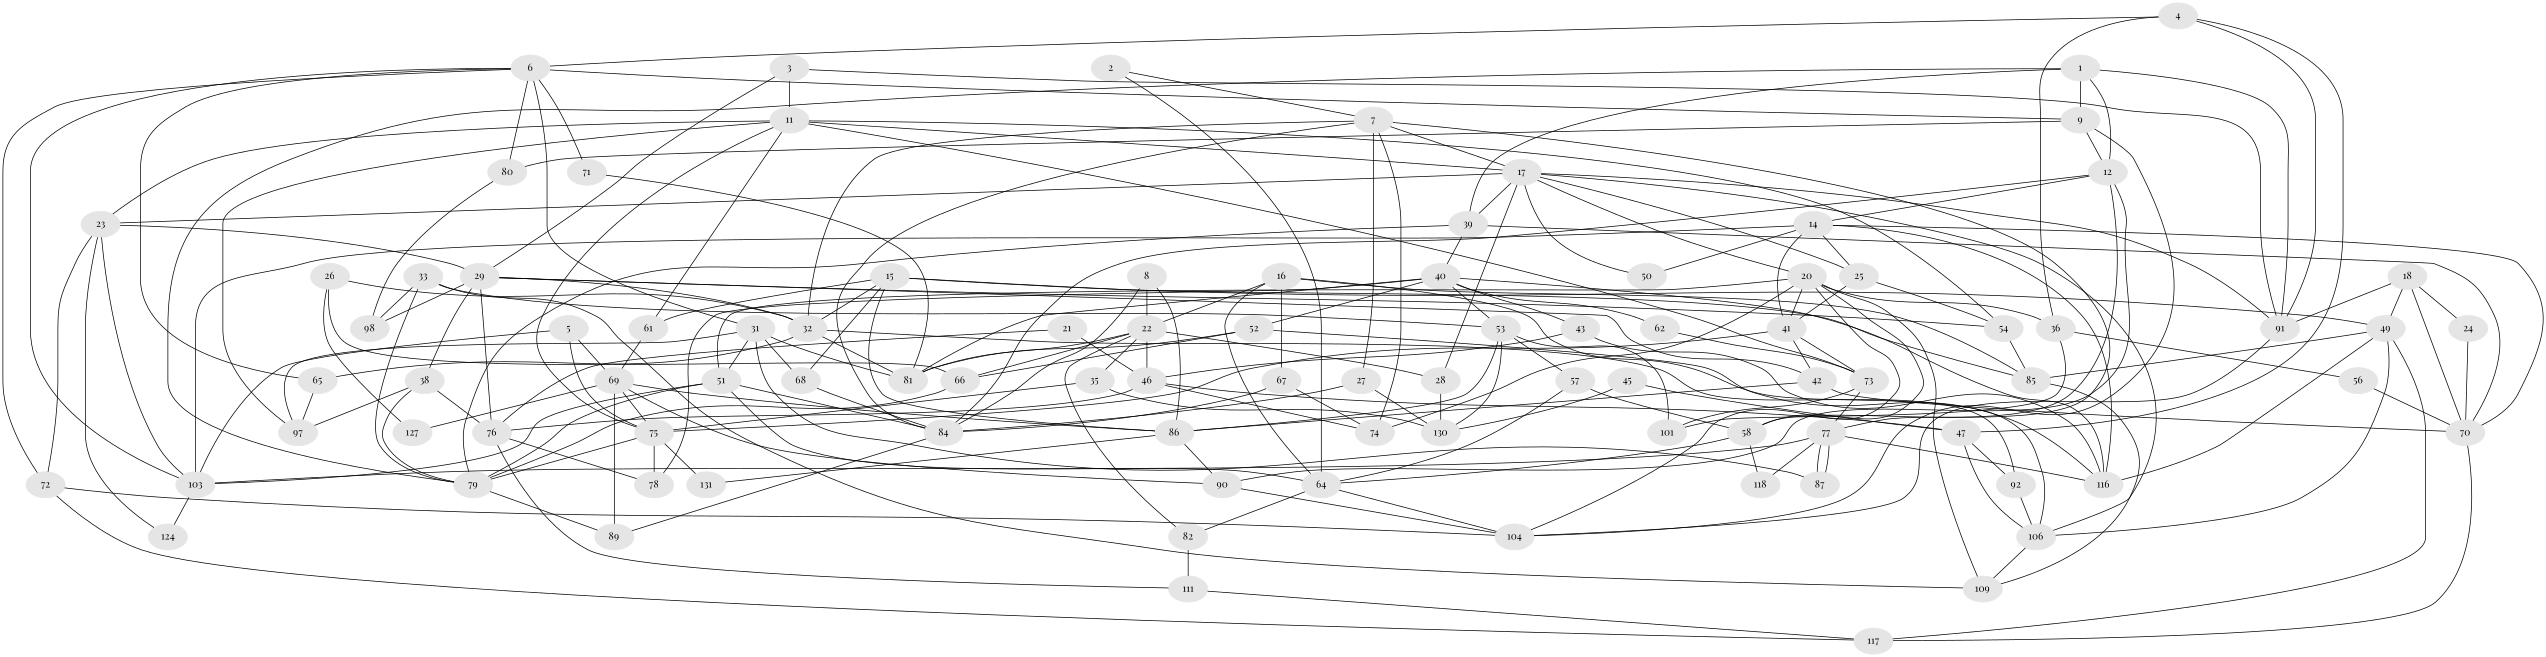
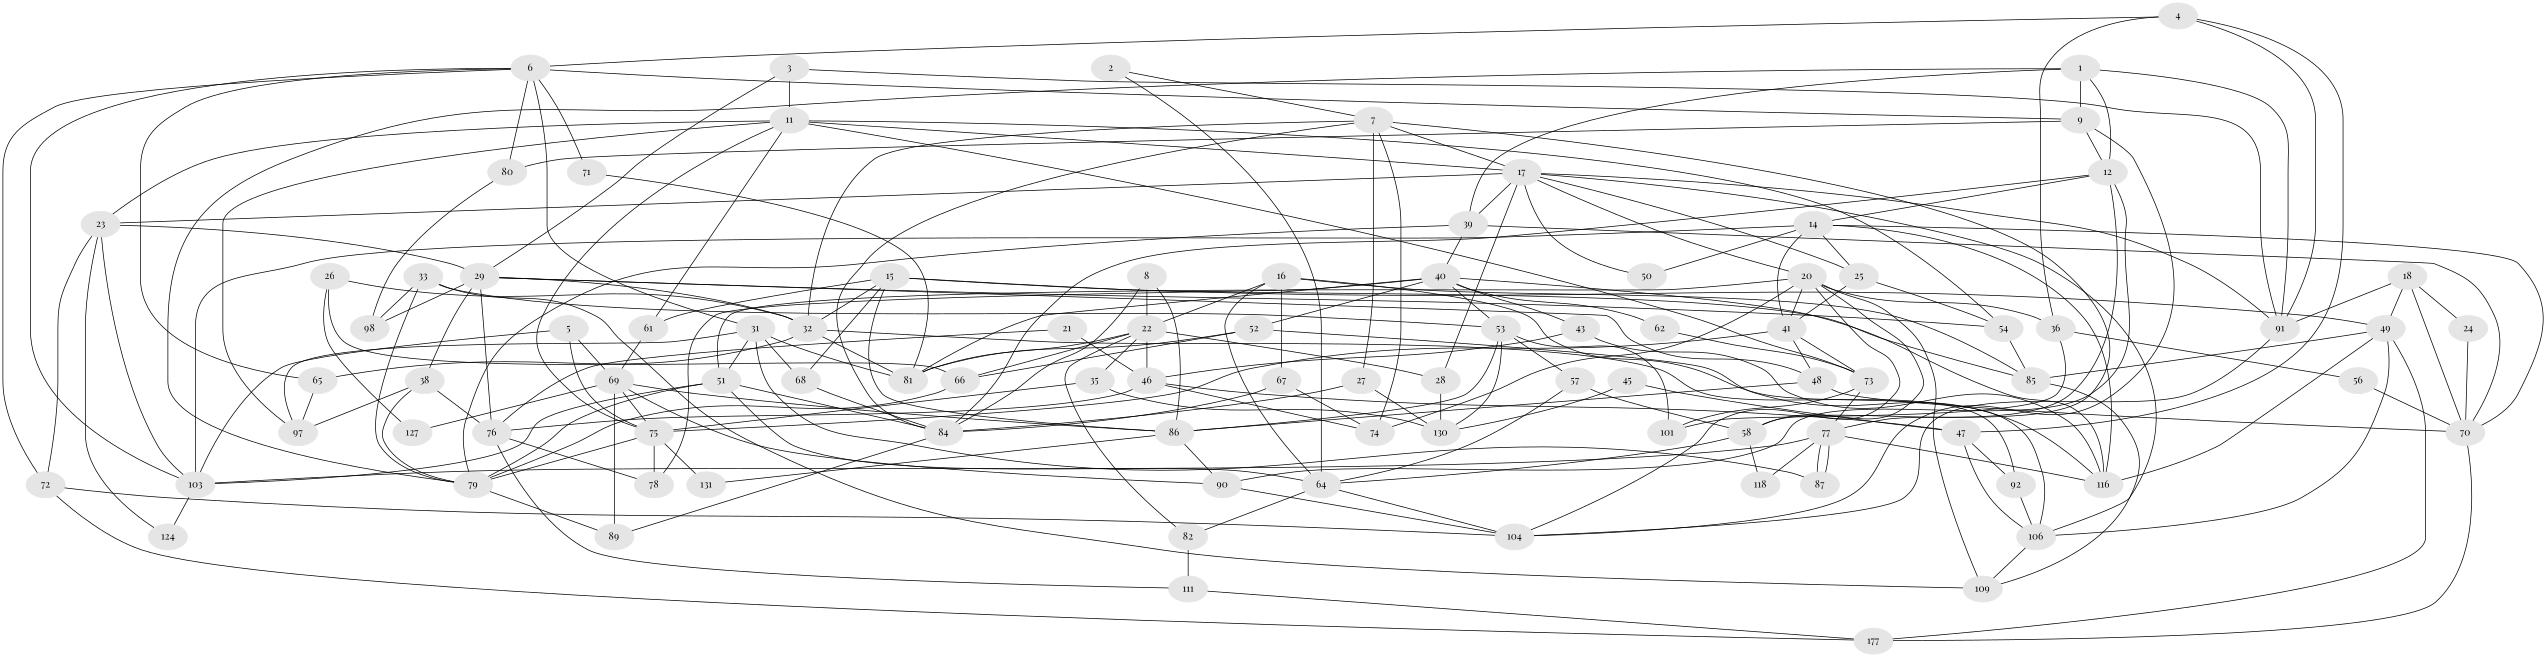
node "42": label "42" -> "48"
node "117": label "117" -> "177"
